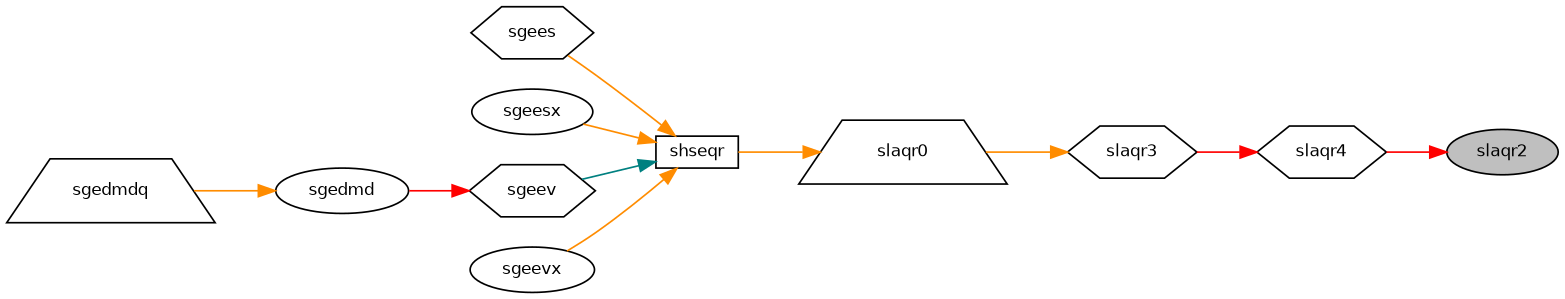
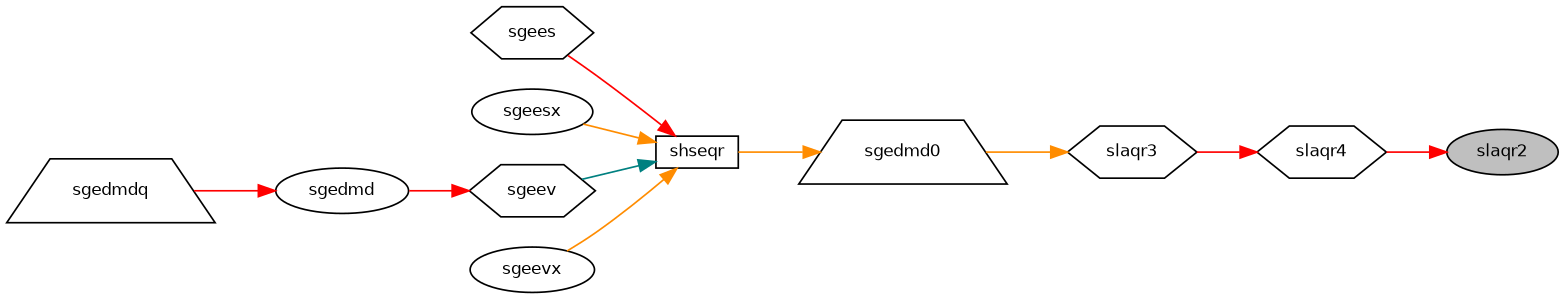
edge "sgees" -> "shseqr": color darkorange -> red
node "slaqr0": label "slaqr0" -> "sgedmd0"
edge "sgedmdq" -> "sgedmd": color darkorange -> red
